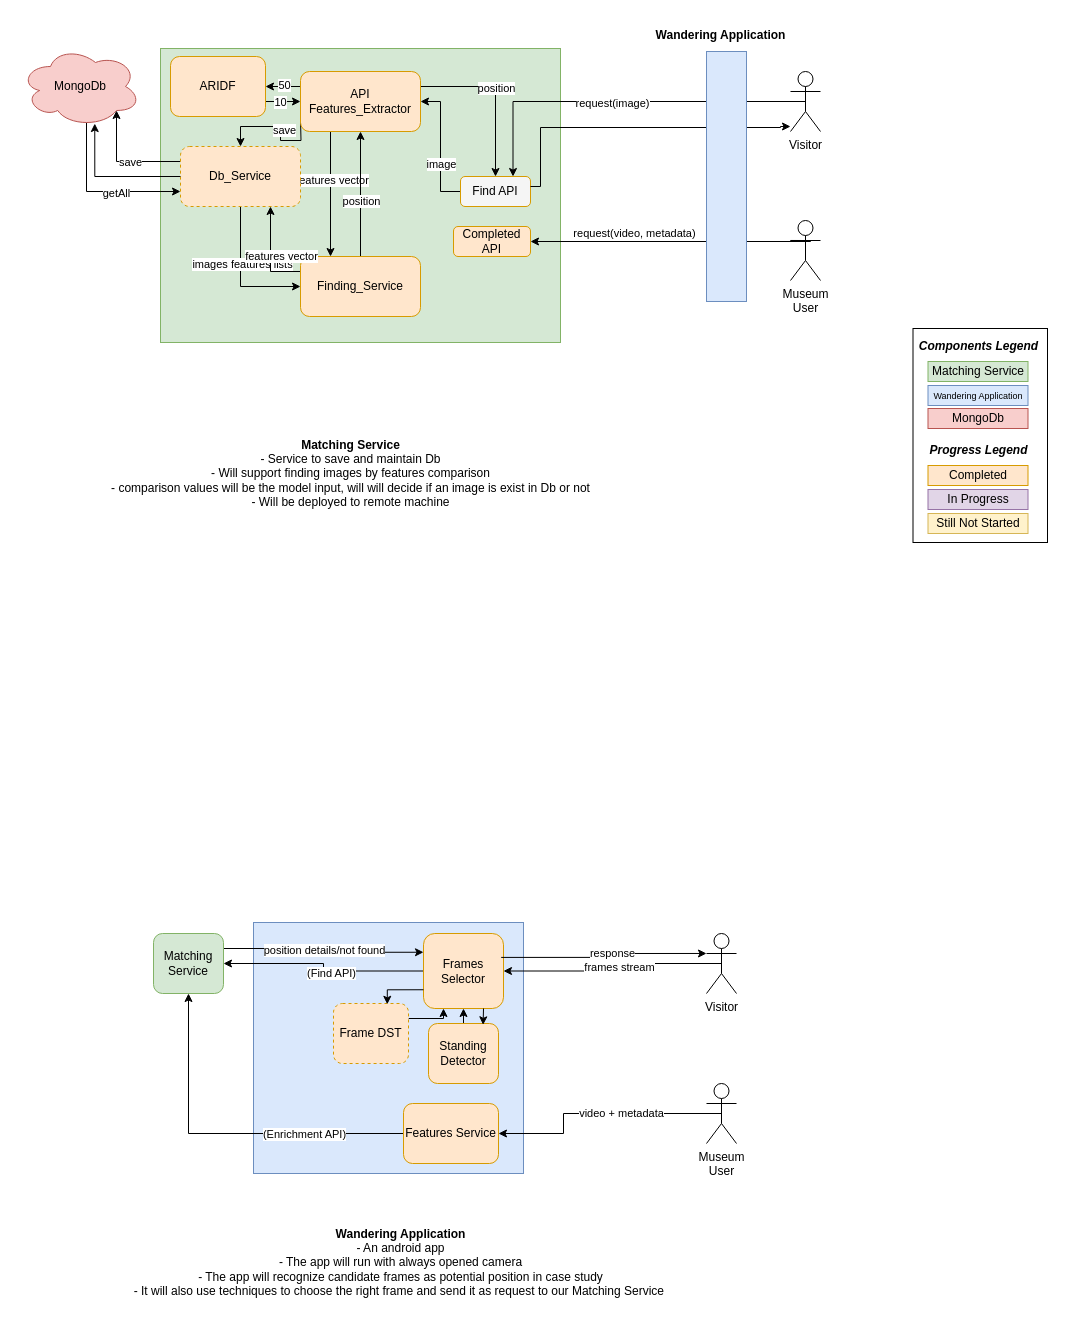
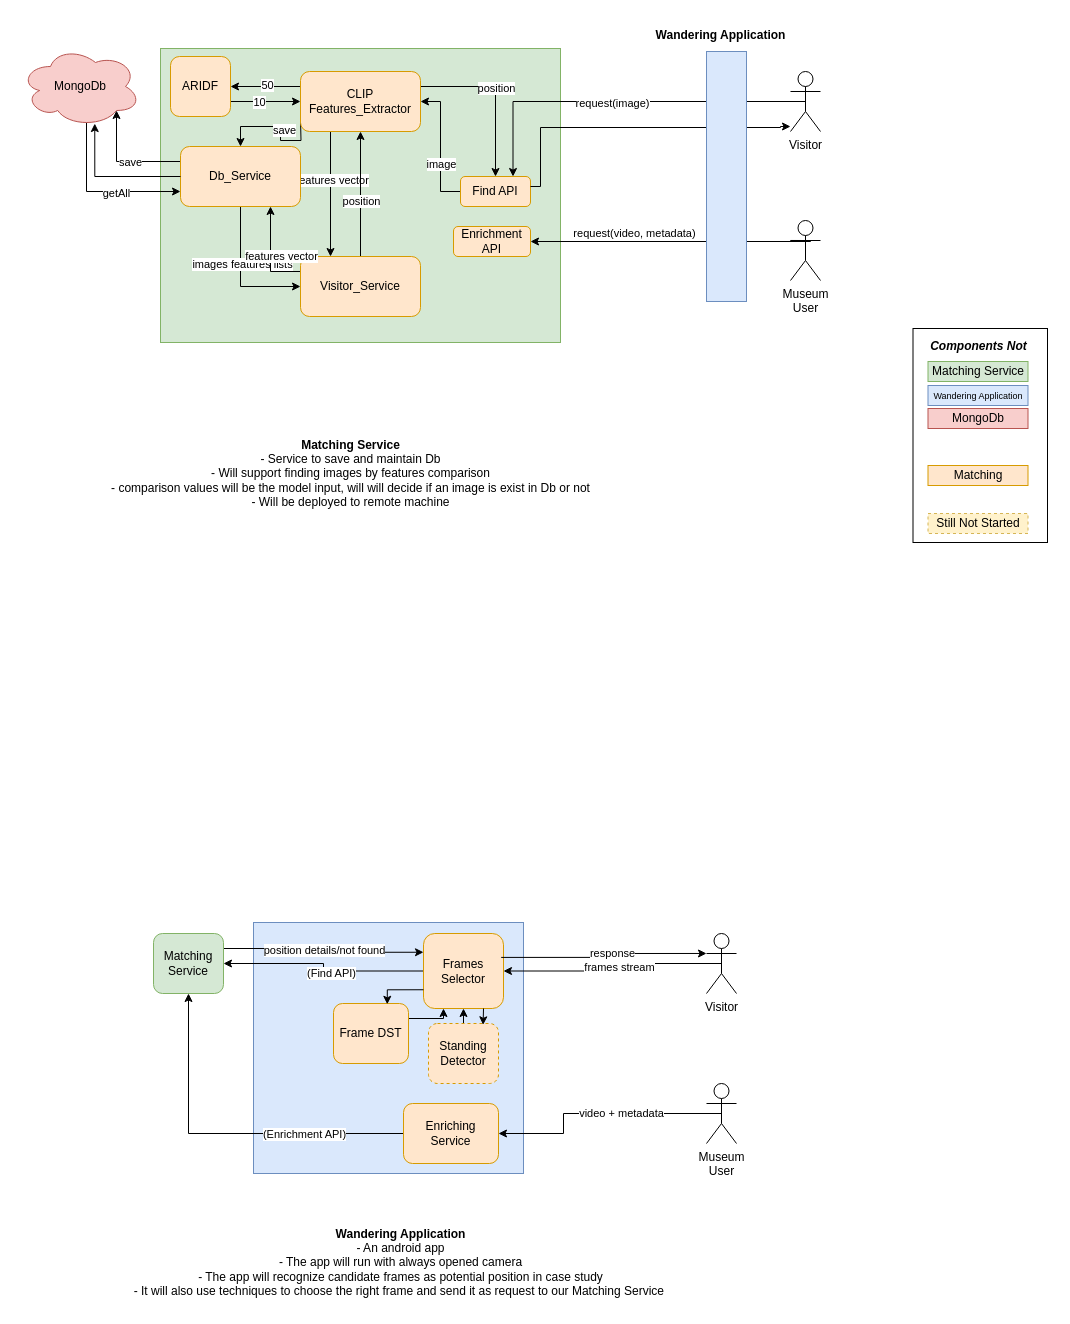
node "ARIDF": size 95x60 -> 60x60
node "API Features_Extractor": label "API Features_Extractor" -> "CLIP Features_Extractor"
node "Db_Service": style dashed -> solid
node "Find API": fillcolor #f5f5f5 -> #ffe6cc
node "Completed API": label "Completed API" -> "Enrichment API"
node "Finding_Service": label "Finding_Service" -> "Visitor_Service"
node "Components Legend": label "Components Legend" -> "Components Not"
node "Progress Legend": removed
node "Completed": label "Completed" -> "Matching"
node "In Progress": removed
node "Still Not Started": style solid -> dashed
node "Frame DST": style dashed -> solid
node "Standing Detector": style solid -> dashed
node "Features Service": label "Features Service" -> "Enriching Service"
